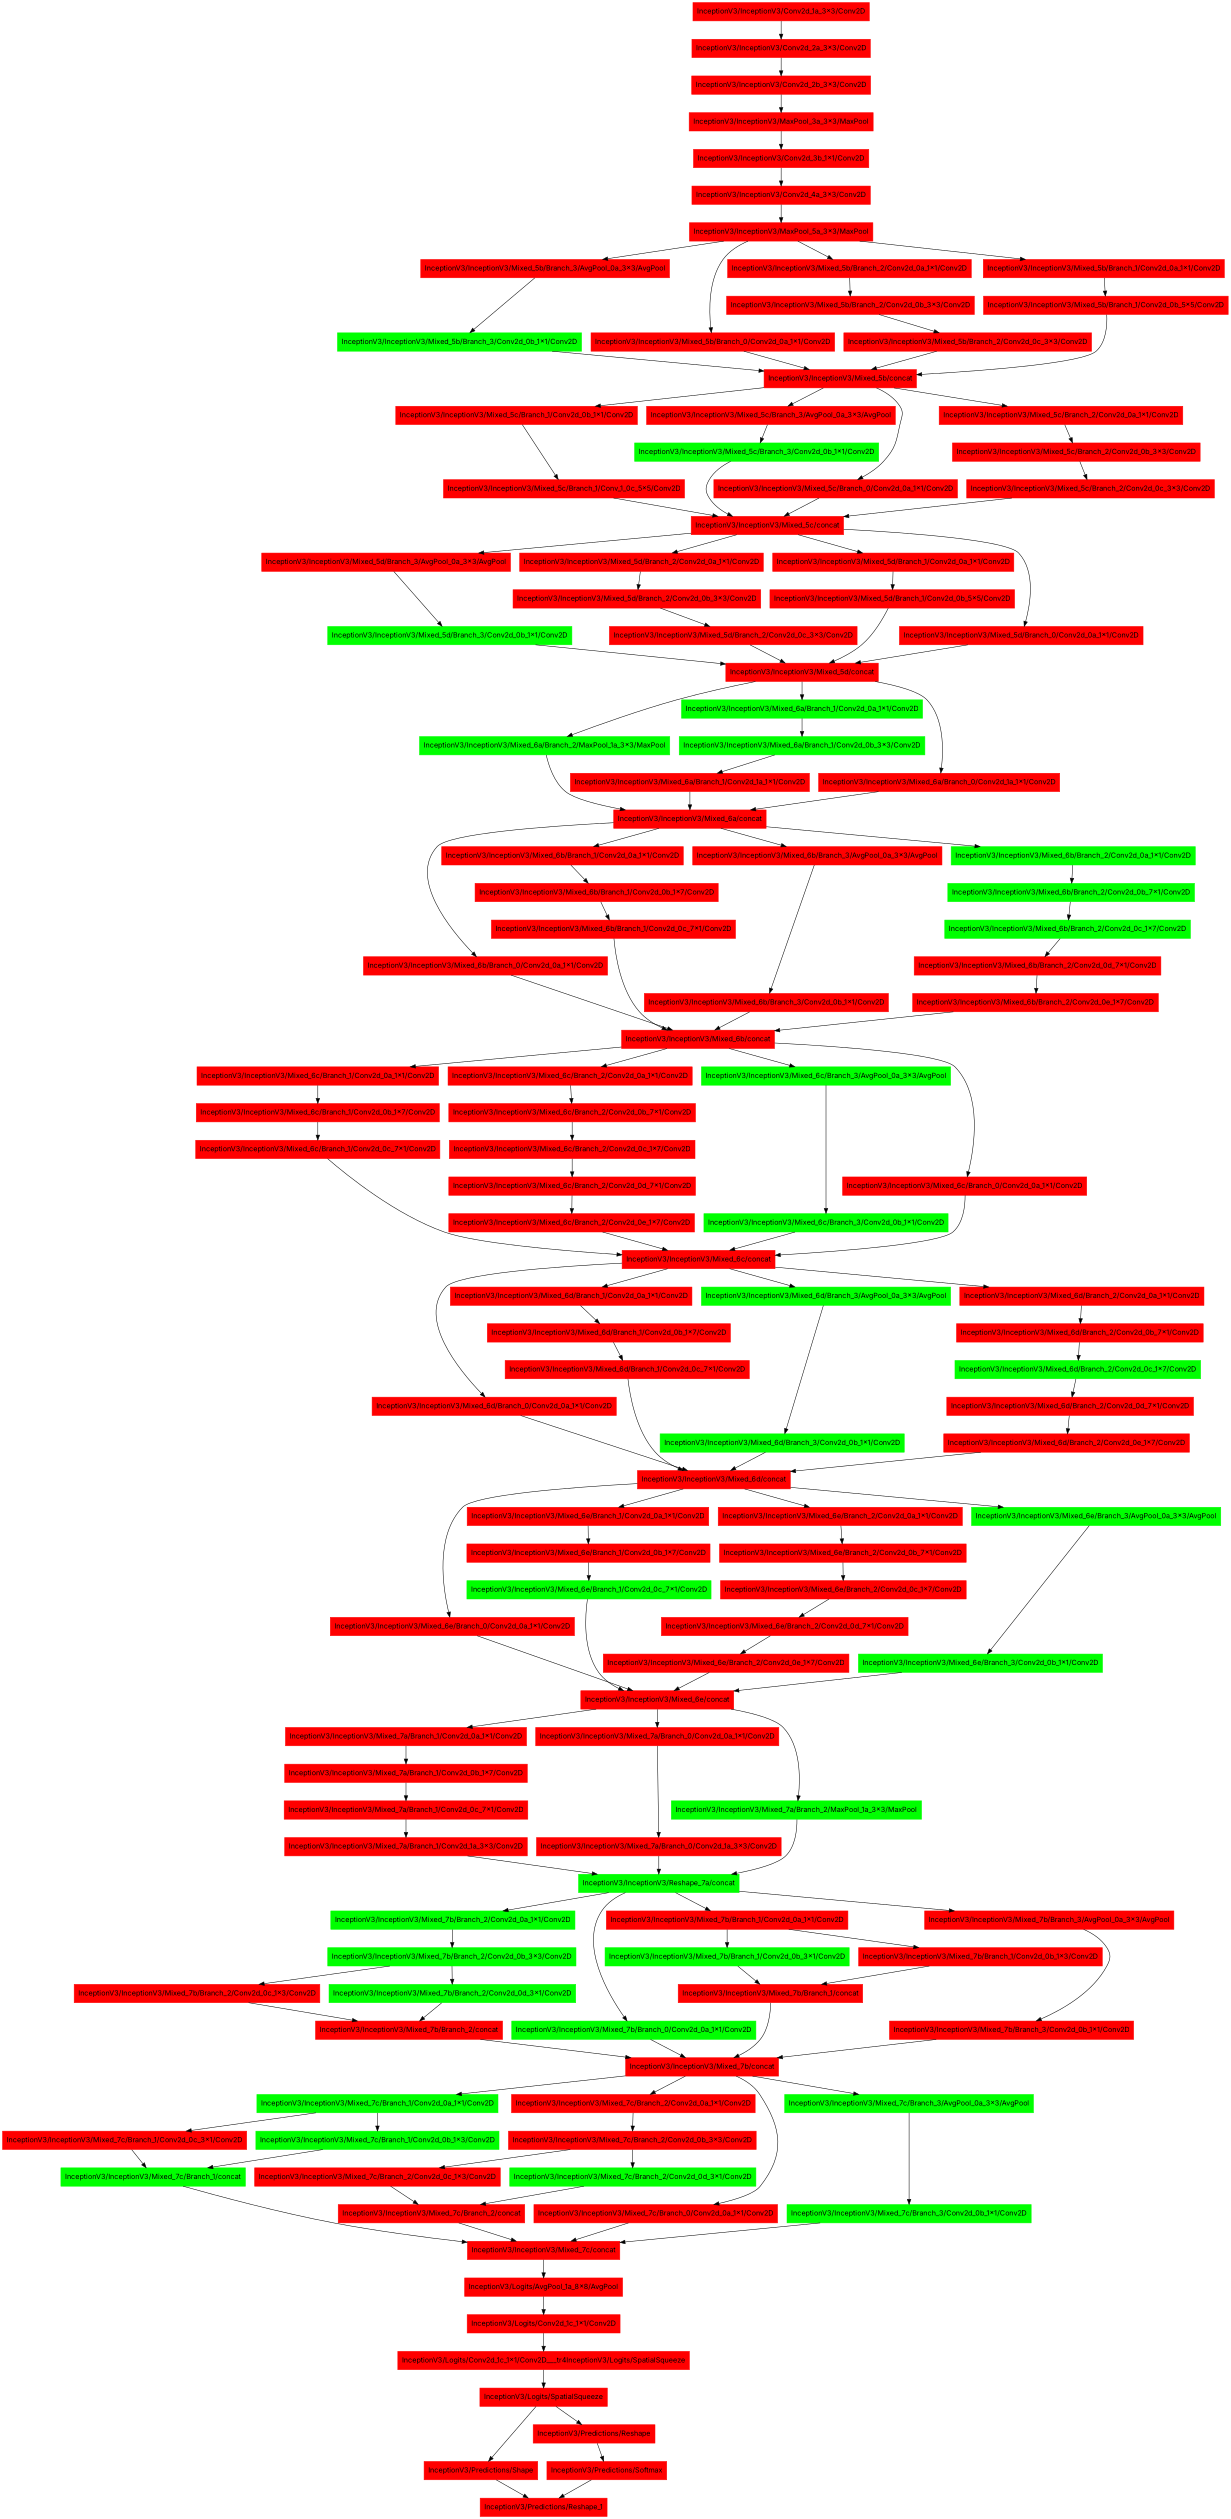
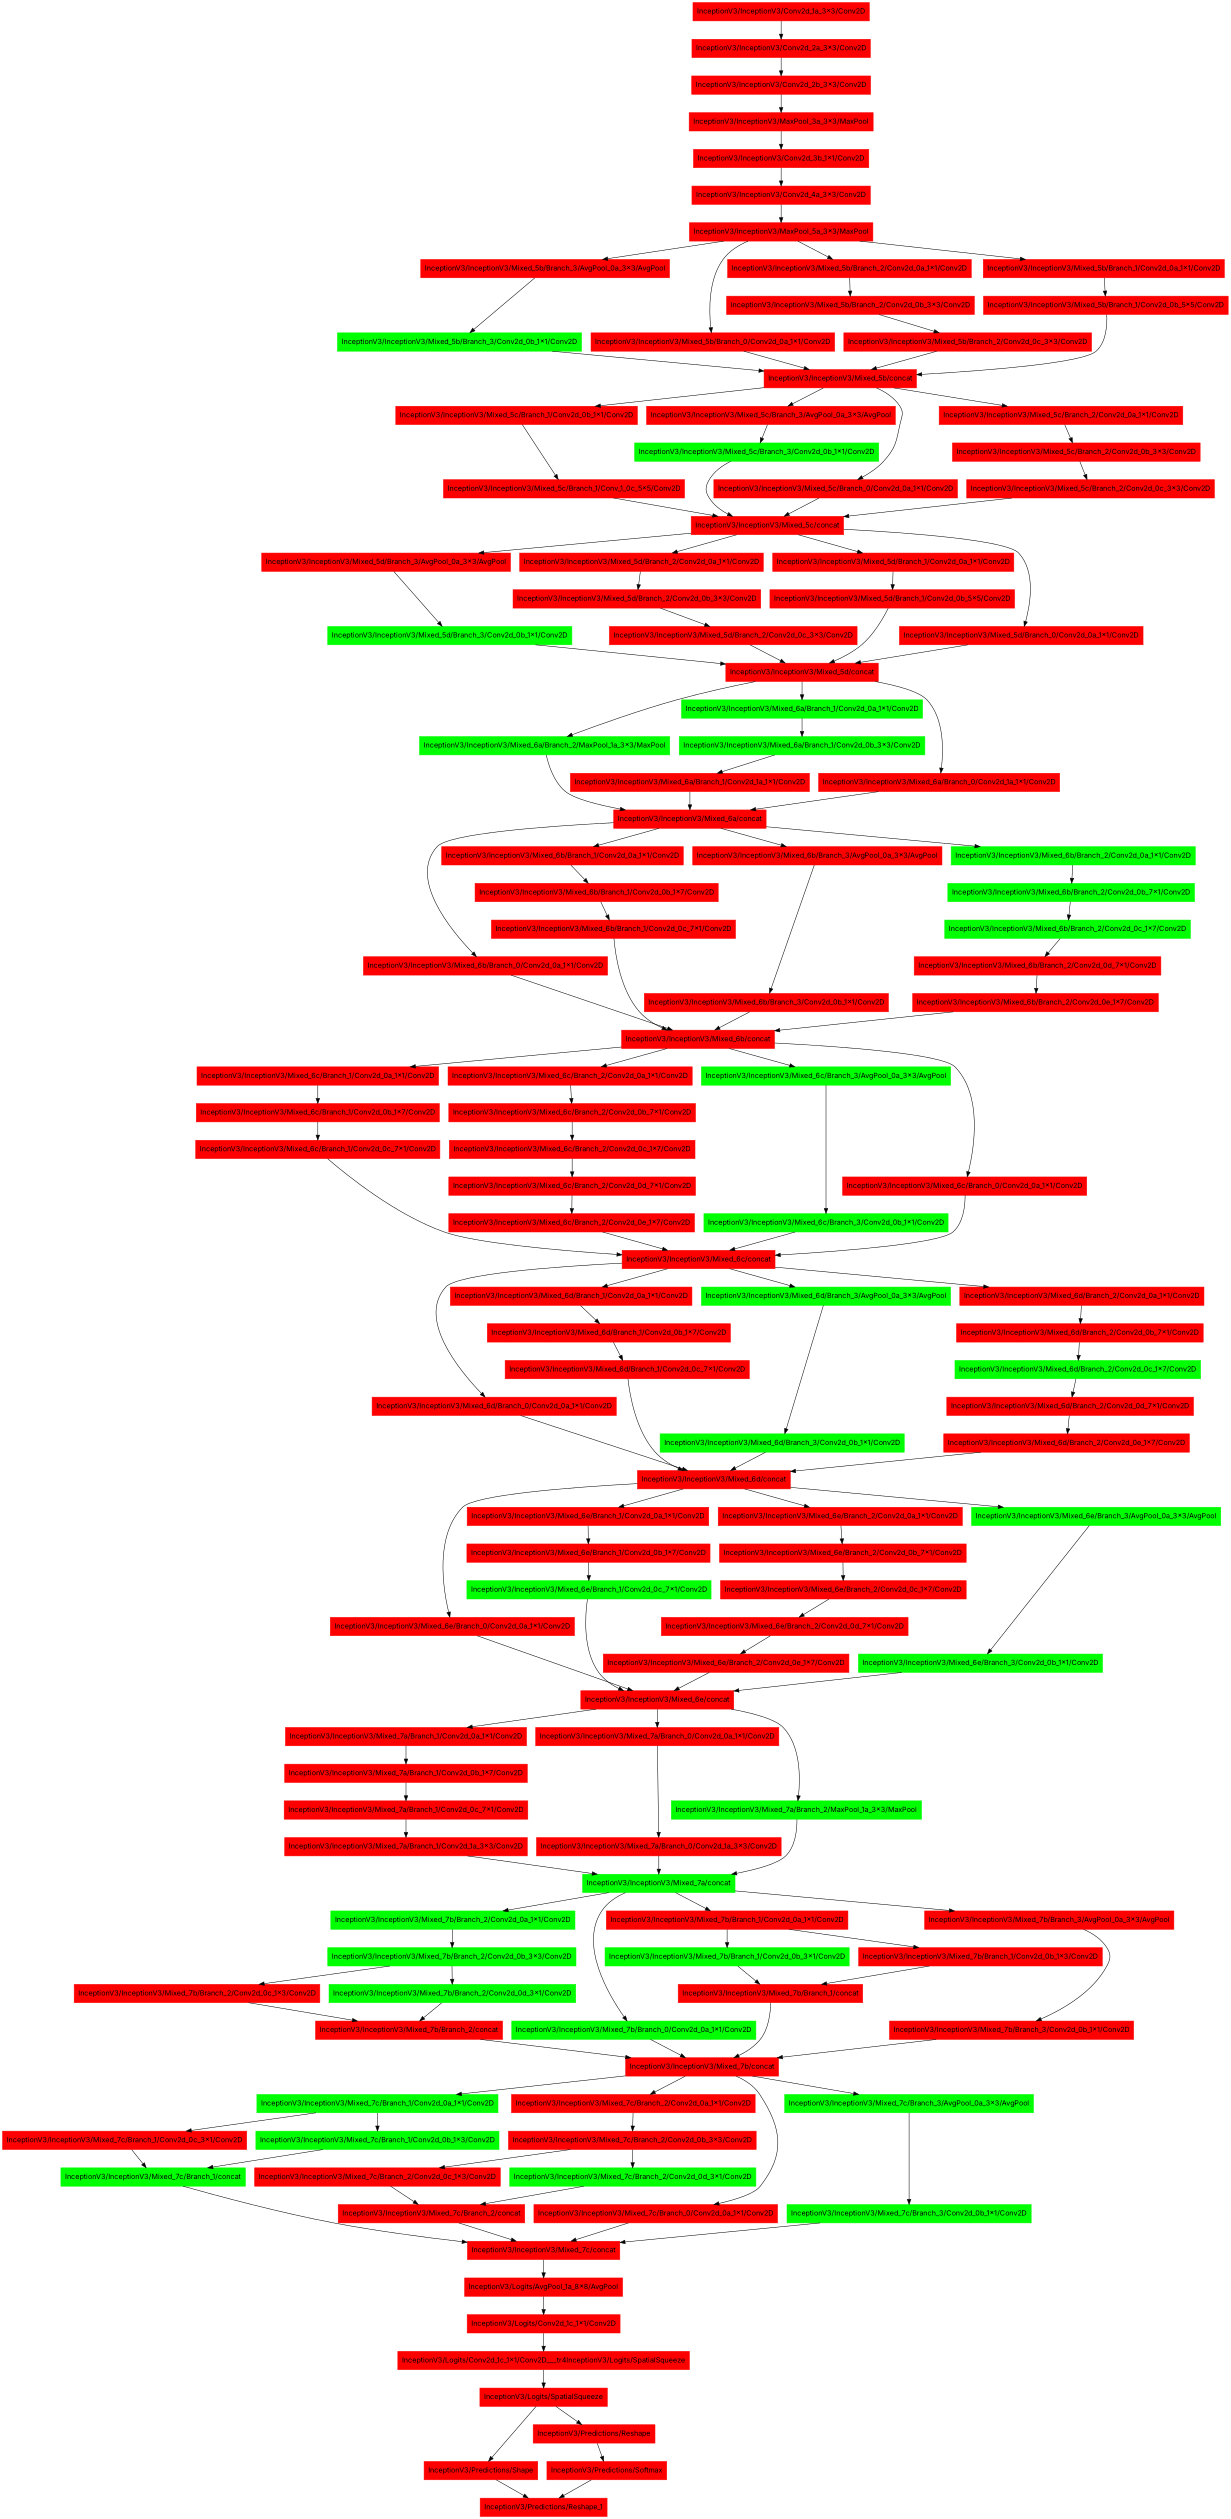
node "InceptionV3/InceptionV3/Reshape_7a/concat": label "InceptionV3/InceptionV3/Reshape_7a/concat" -> "InceptionV3/InceptionV3/Mixed_7a/concat"
